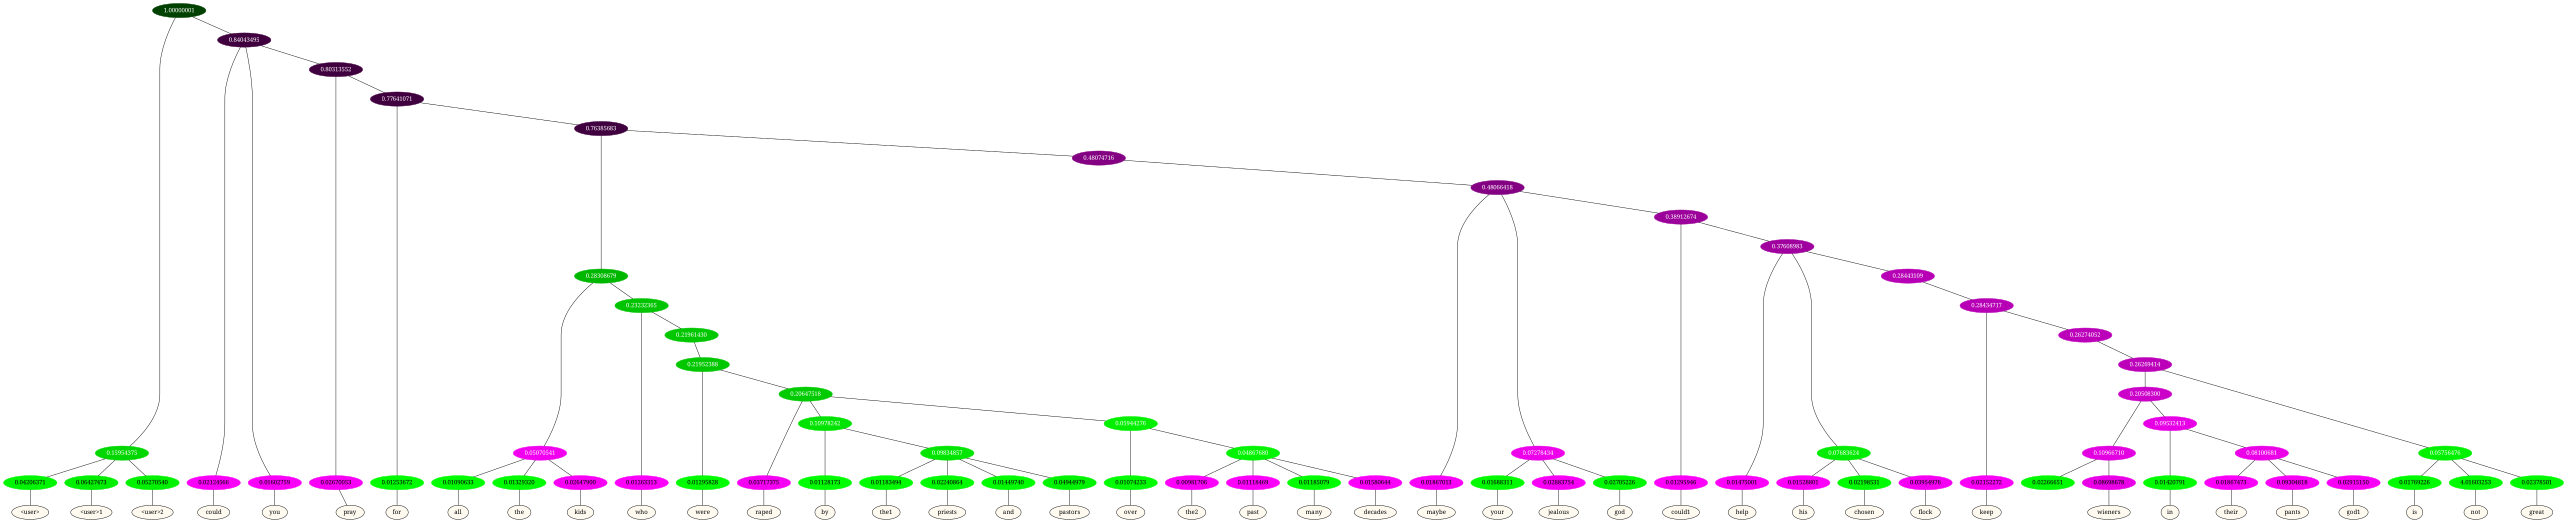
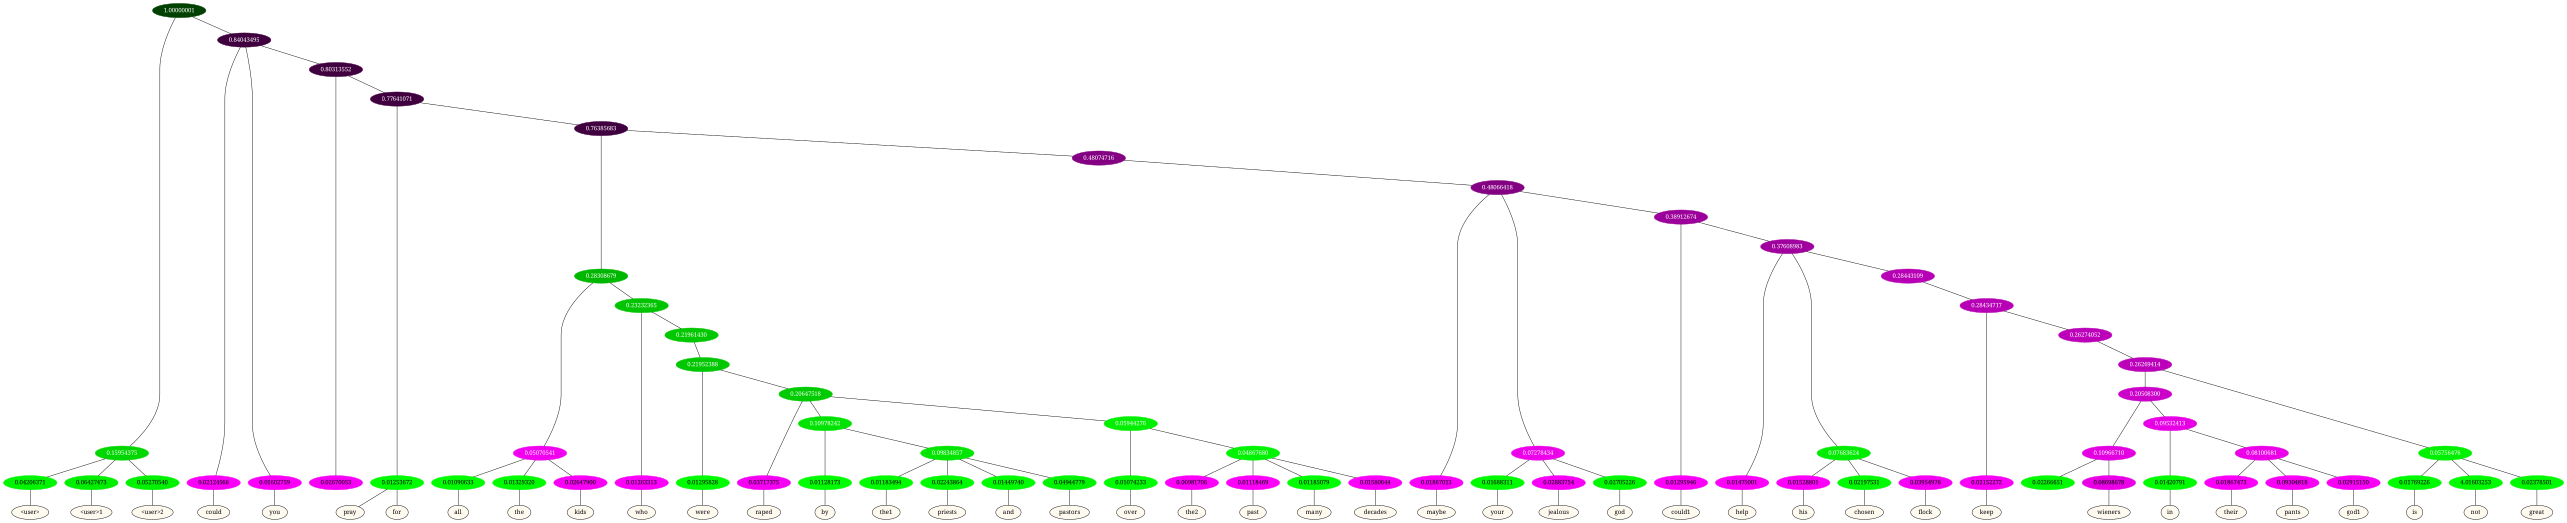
node "0.02240864": label "0.02240864" -> "0.02243864"
node "0.04944979": label "0.04944979" -> "0.04944779"
node "0.02198531": label "0.02198531" -> "0.02197531"
edge "0.02670053" -- "pray": now "0.01253672" -- "pray"
